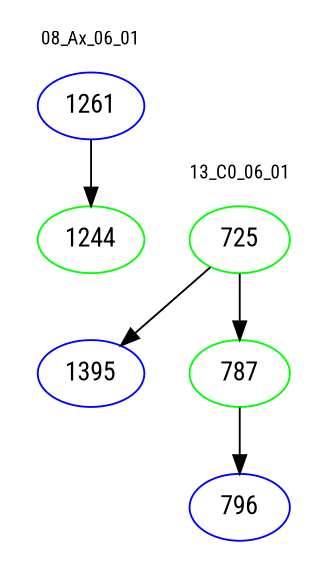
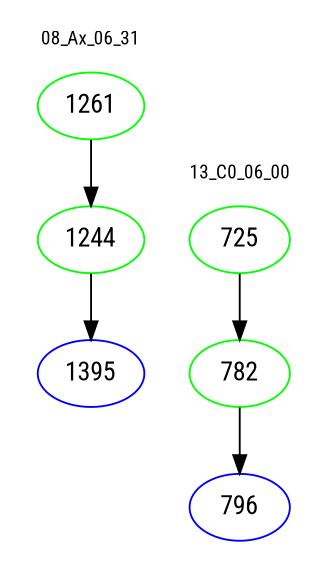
cluster "08_Ax_06_01": label "08_Ax_06_01" -> "08_Ax_06_31"
node "1261": color blue -> green
cluster "13_C0_06_01": label "13_C0_06_01" -> "13_C0_06_00"
edge "725" -> "1395": now "1244" -> "1395"
node "787": label "787" -> "782"
